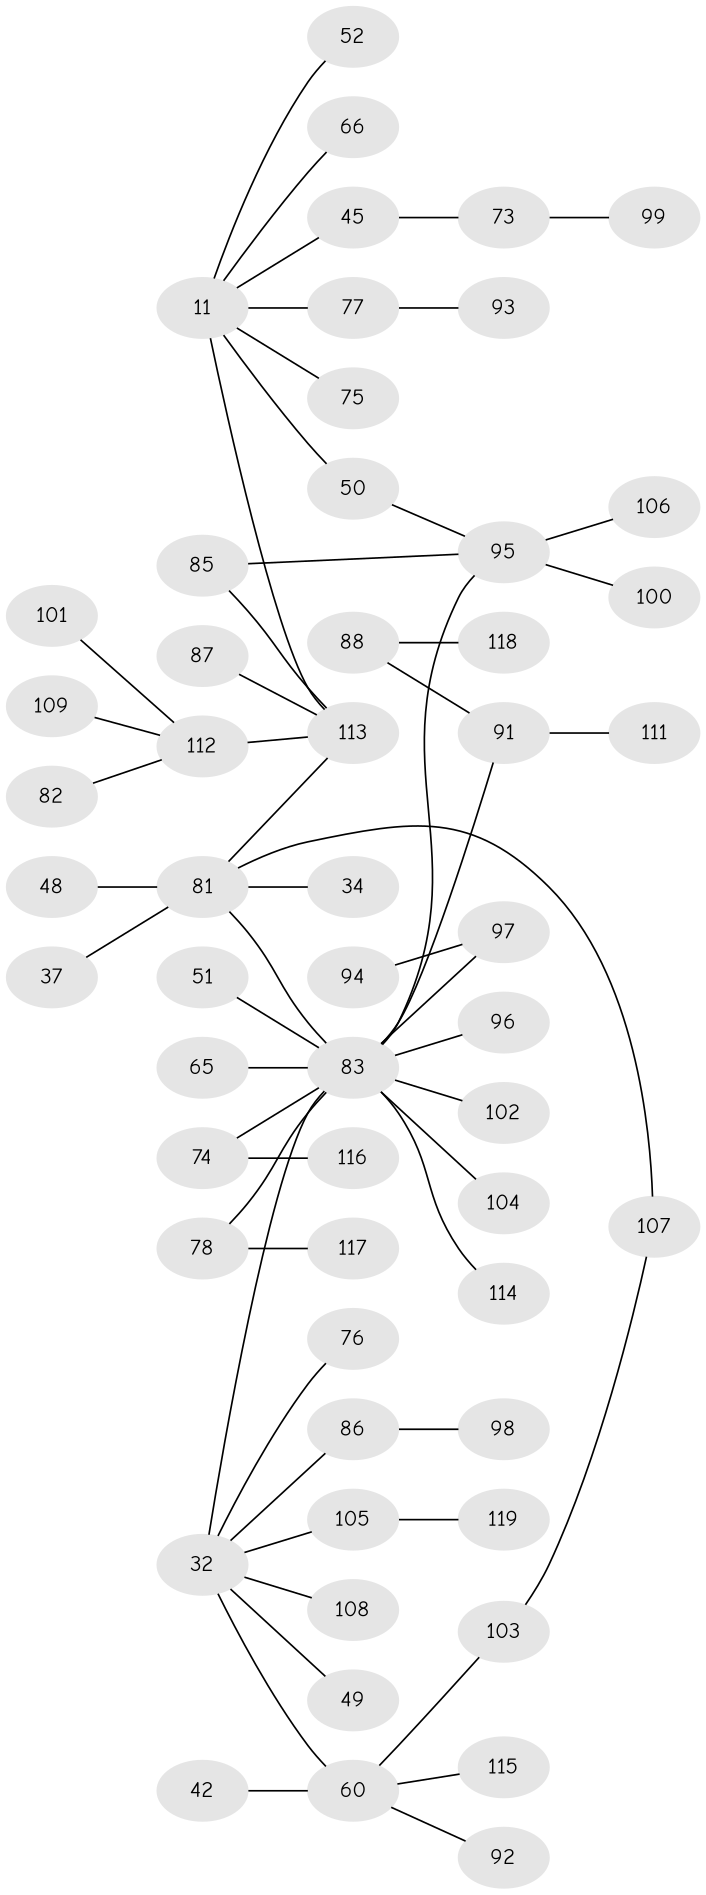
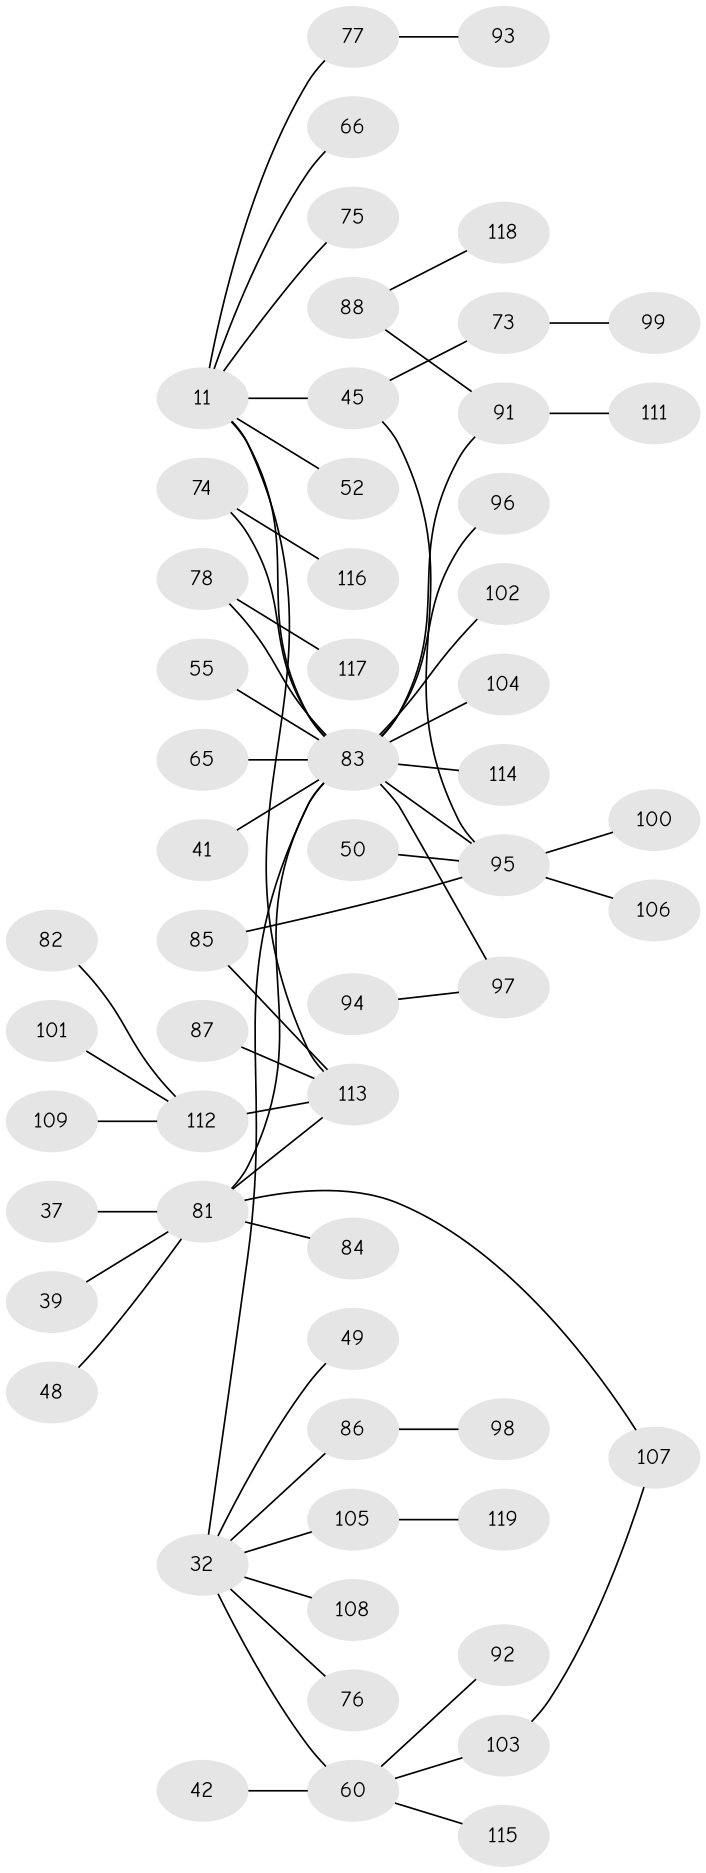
edge "11" -- "50": now "11" -- "83"
node "55": added
edge "45" -- "95": added
node "34": label "34" -> "84"
node "51": label "51" -> "41"
node "39": added
